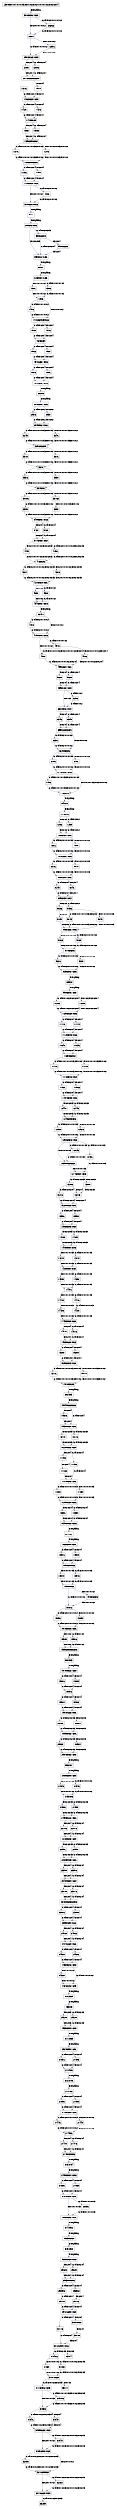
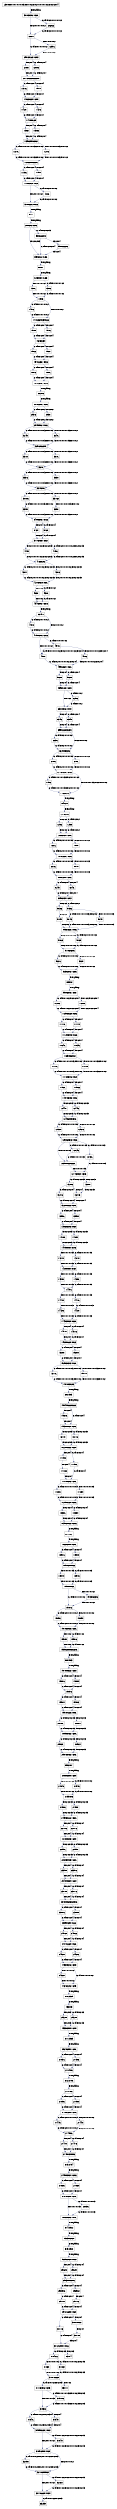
edge "-207GCCCCGCCTT" -> "-197G": added, label "C. of H*02:04"
